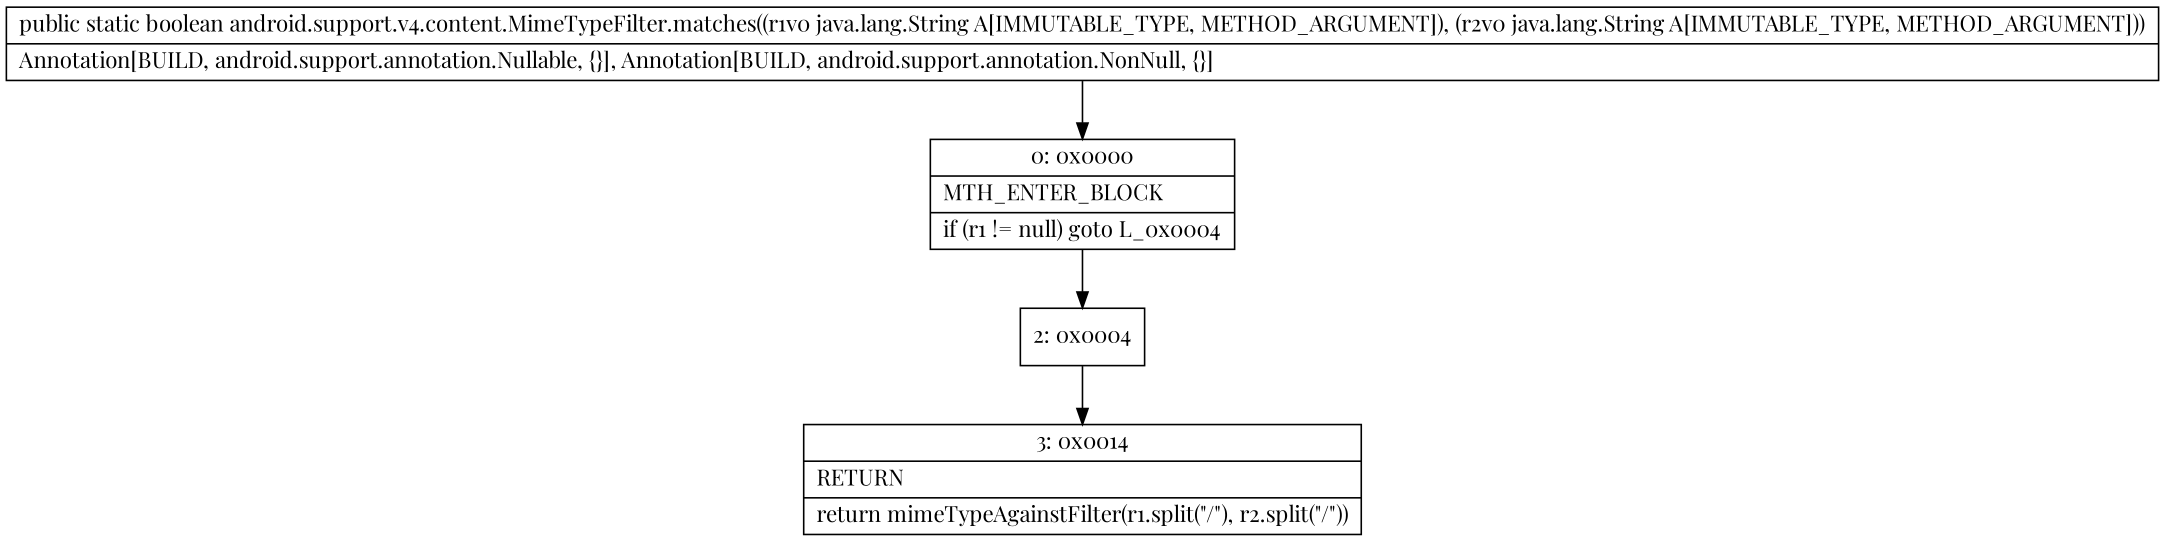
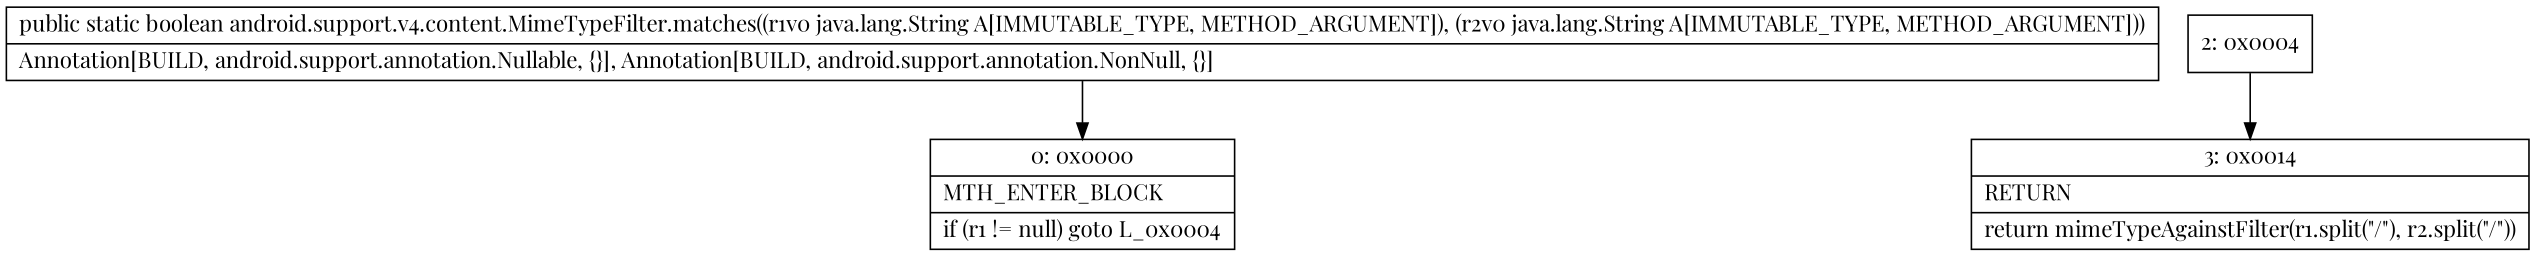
edge "0: 0x0000" -> "2: 0x0004": removed
